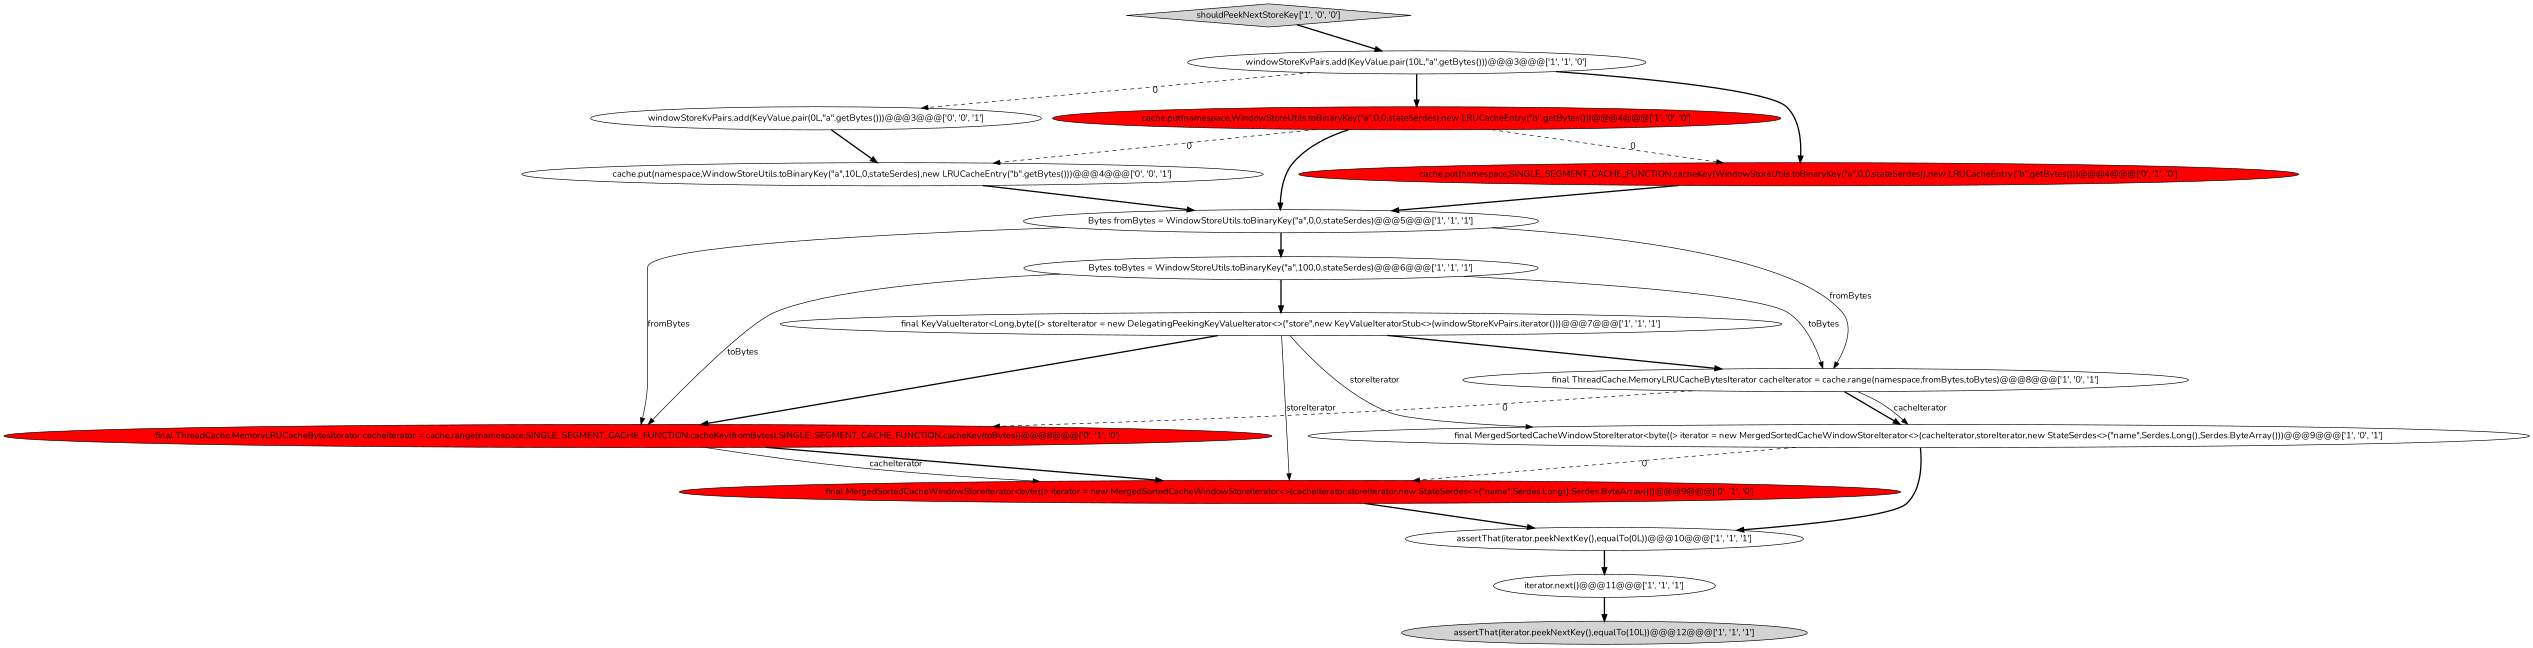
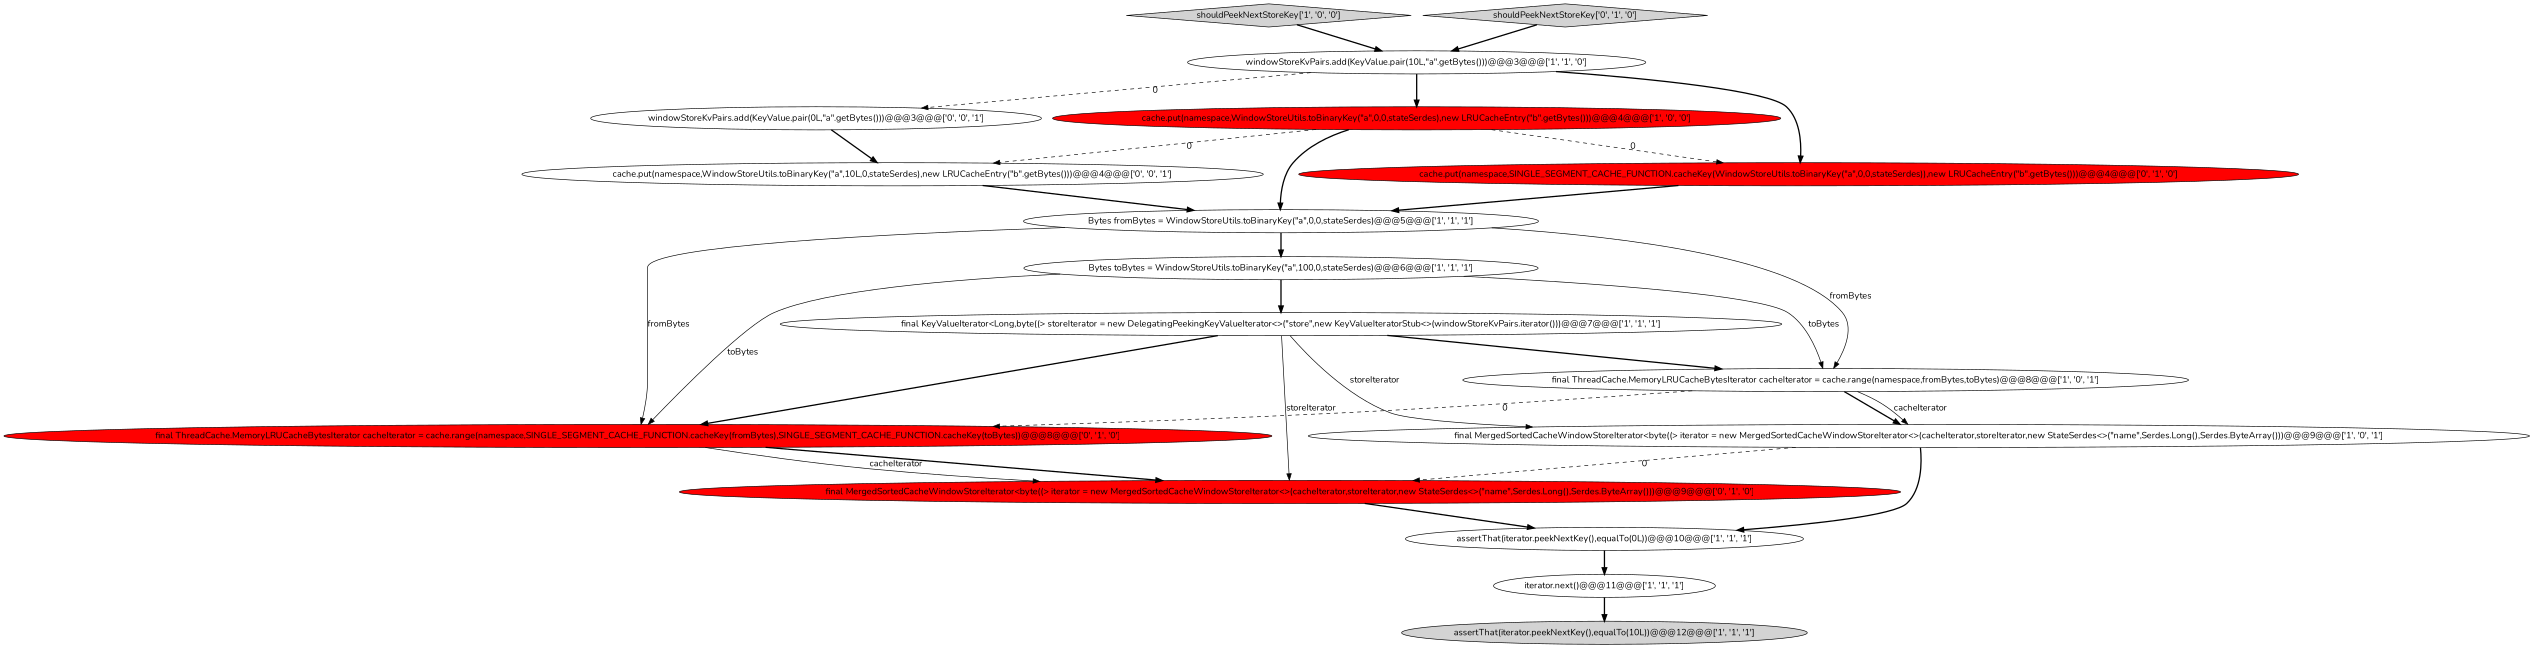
node "shouldPeekNextStoreKey['0', '1', '0']": added
